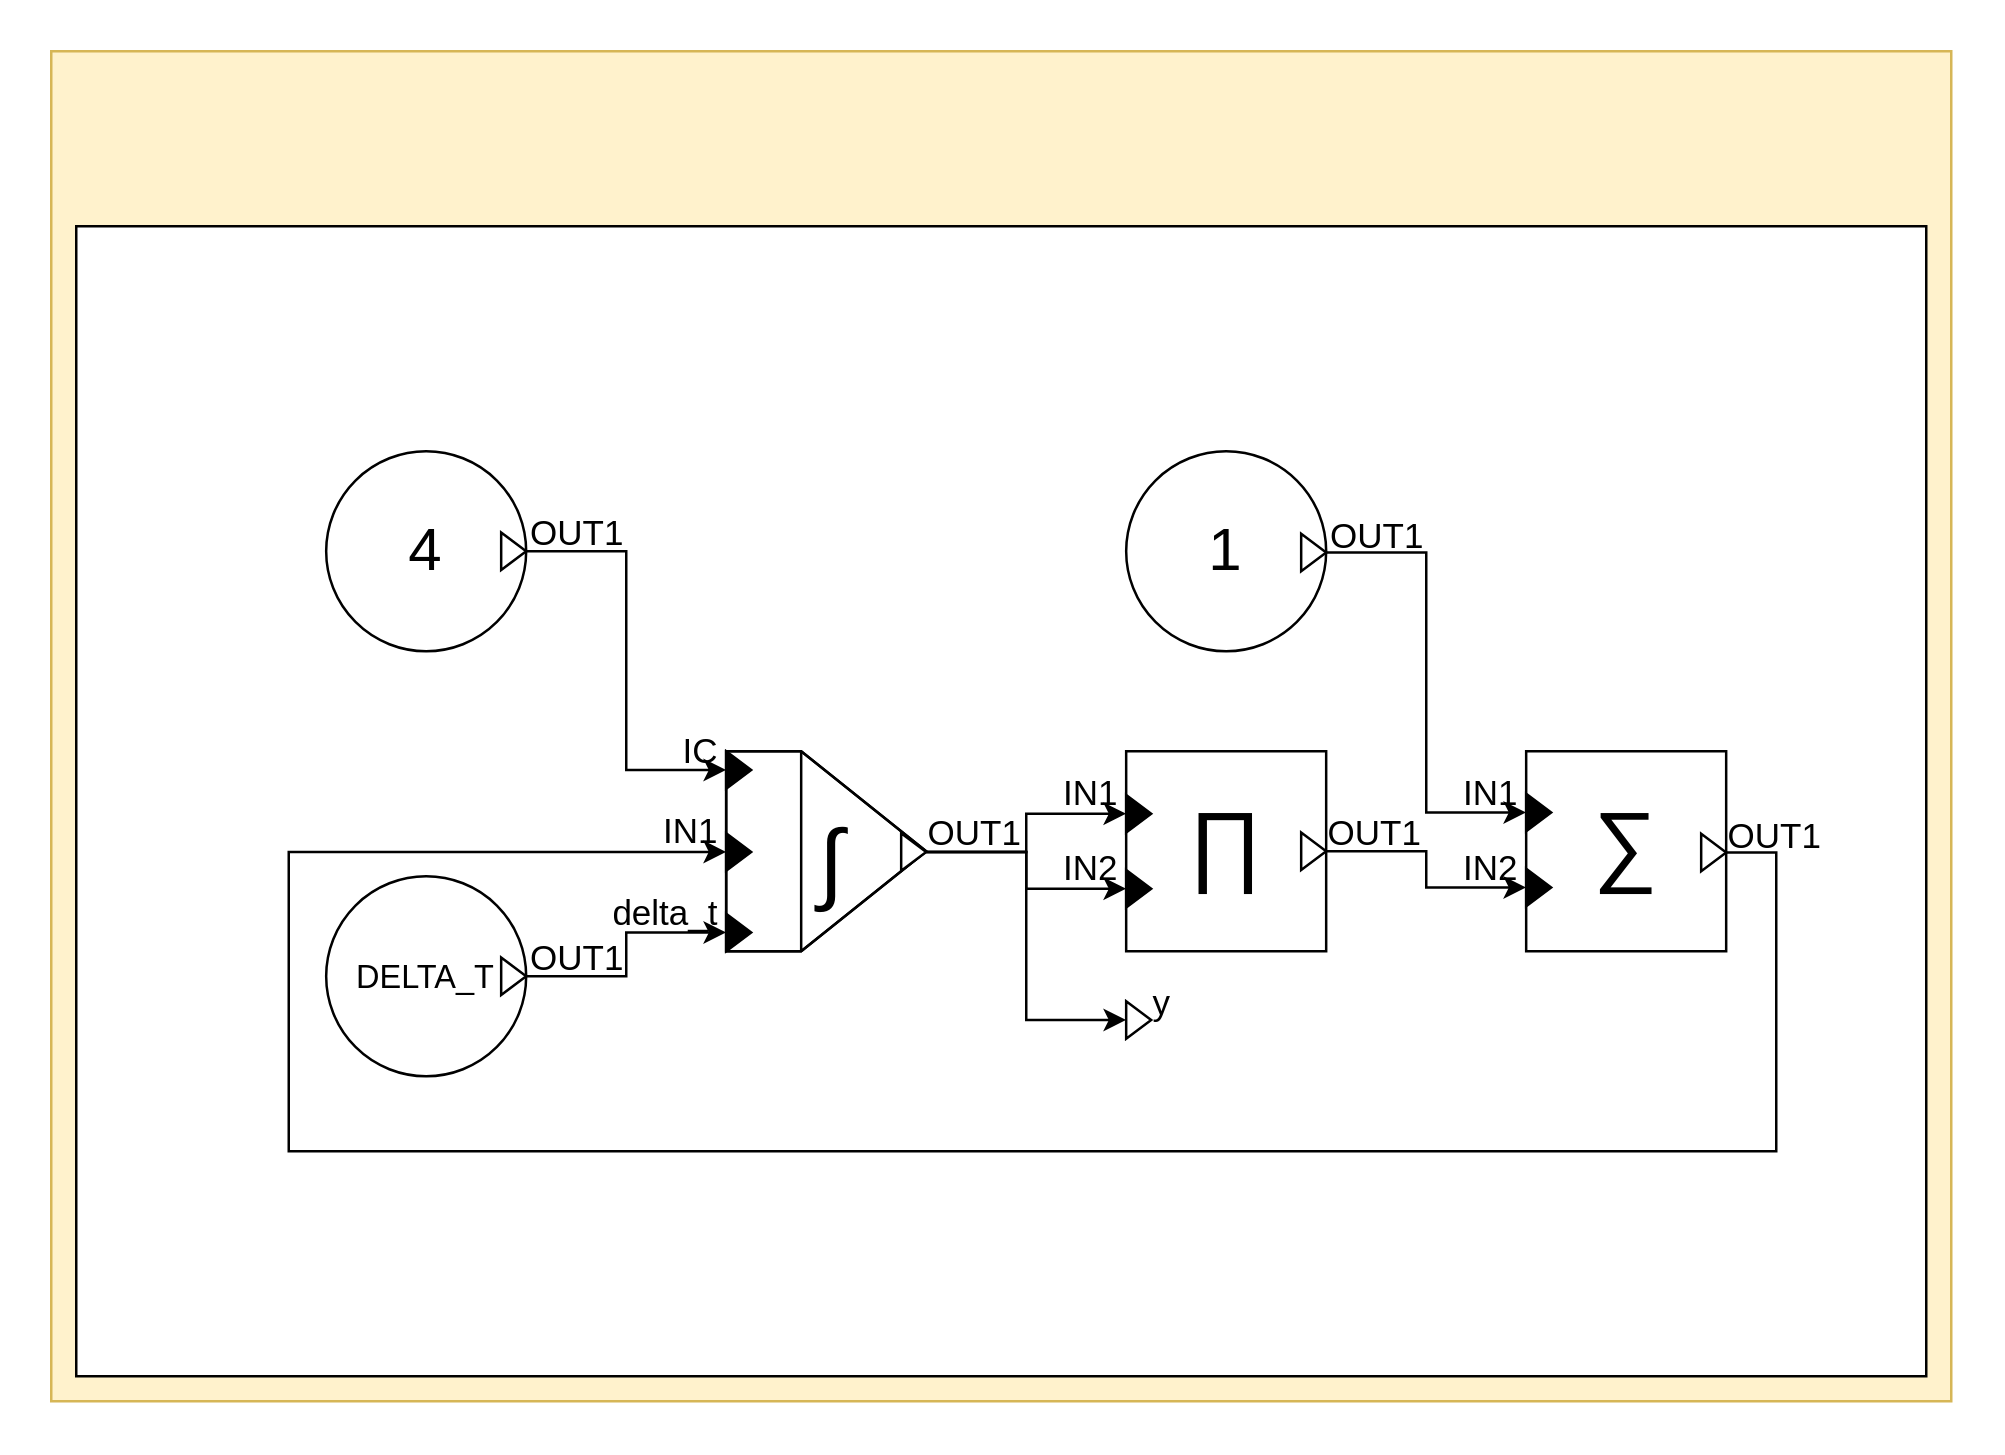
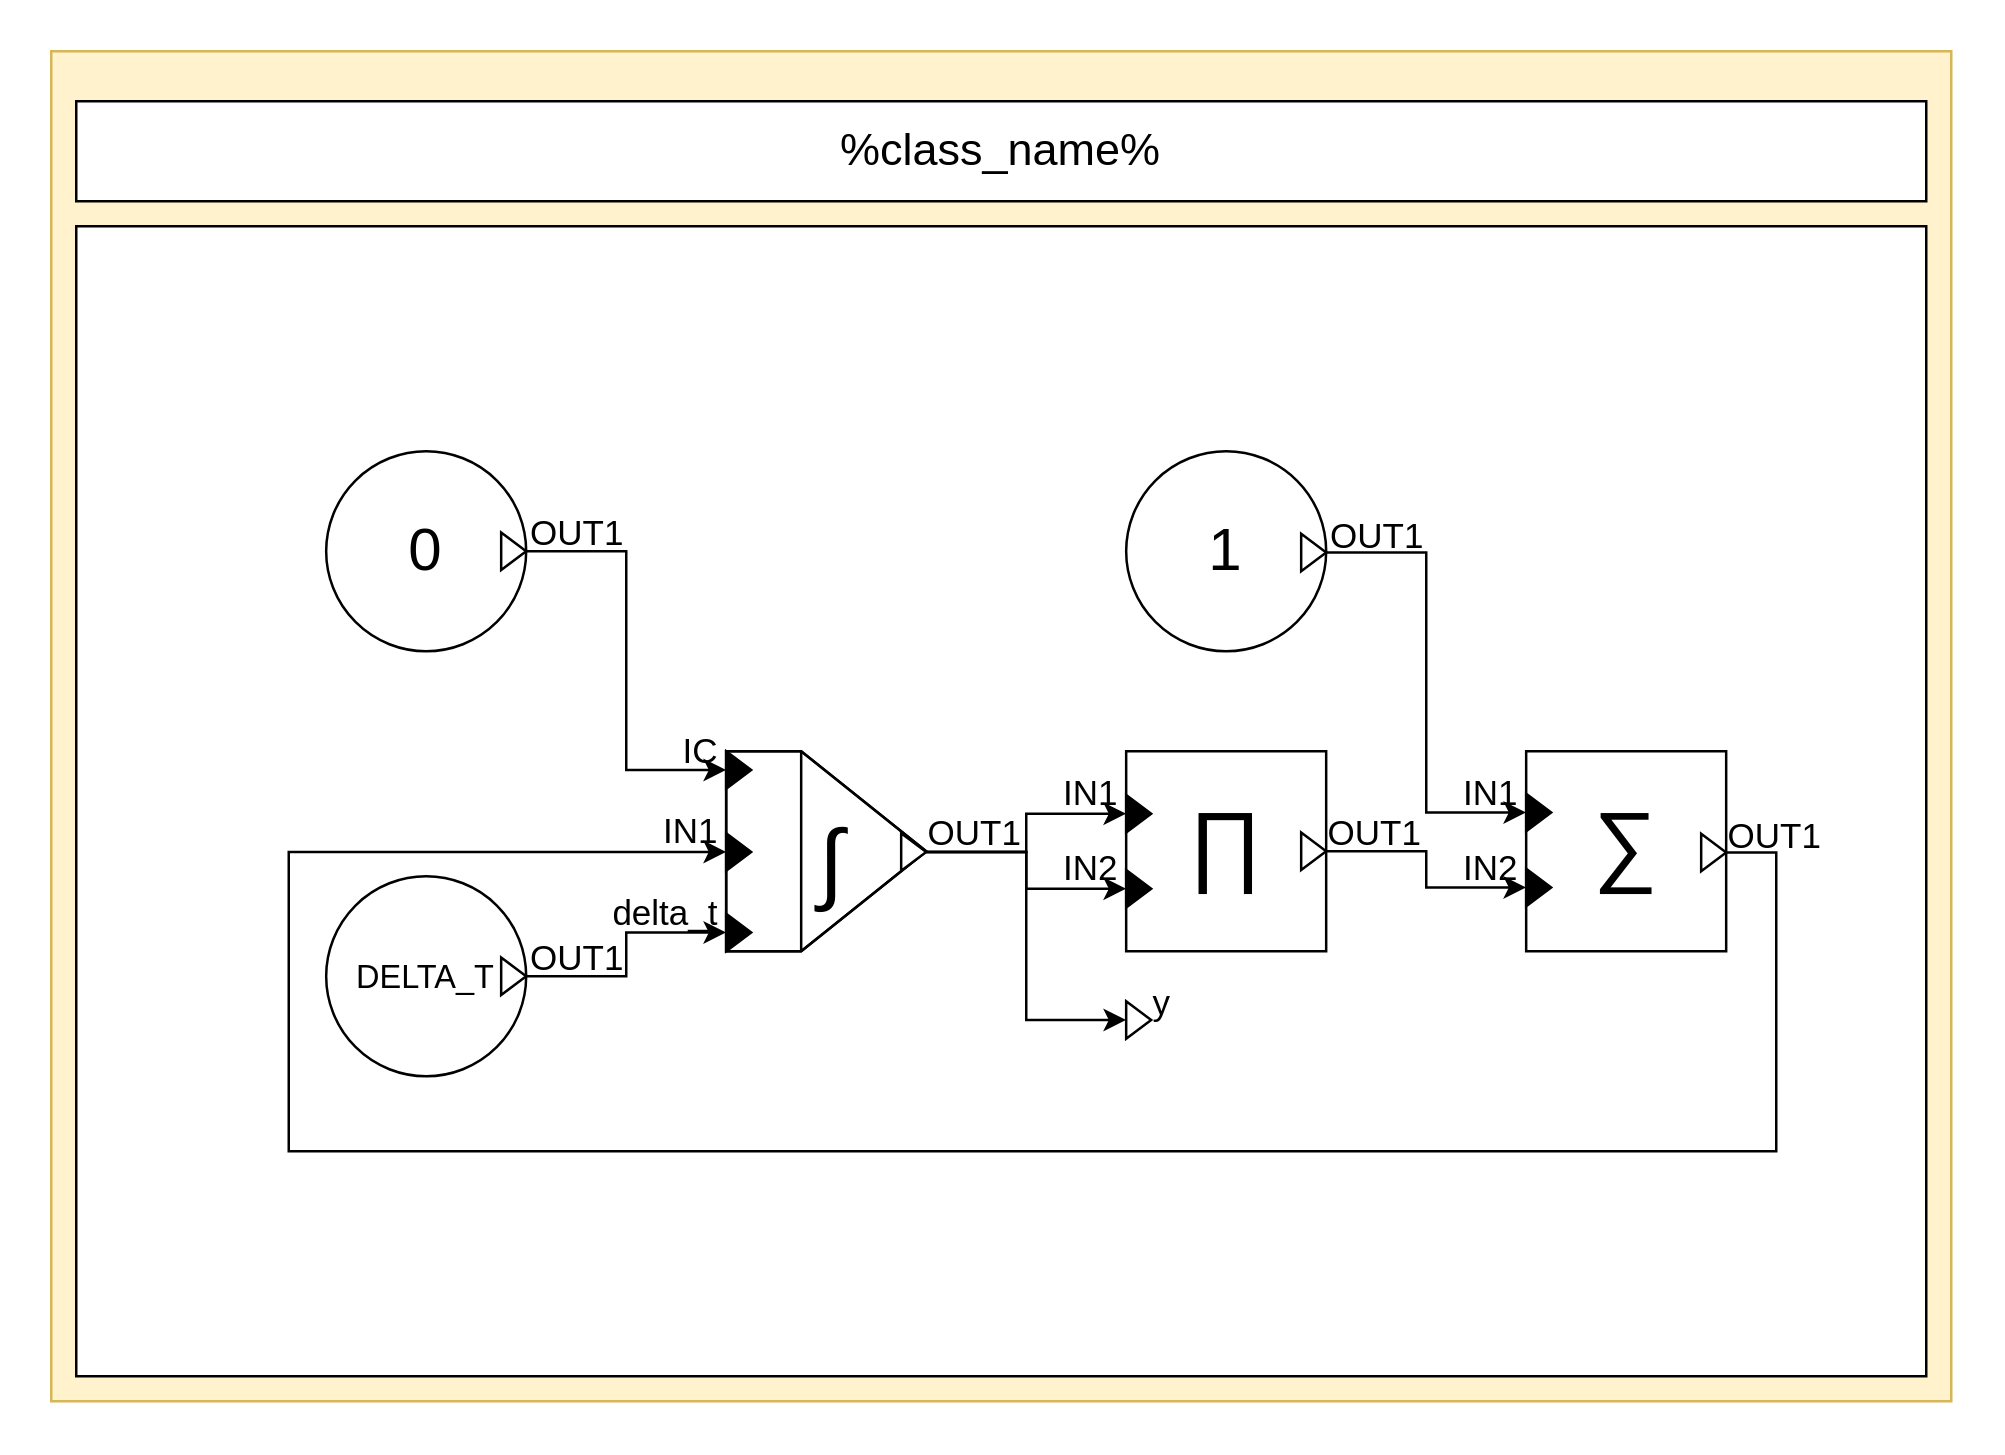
node "%class_name%": added
node "4": label "4" -> "0"
